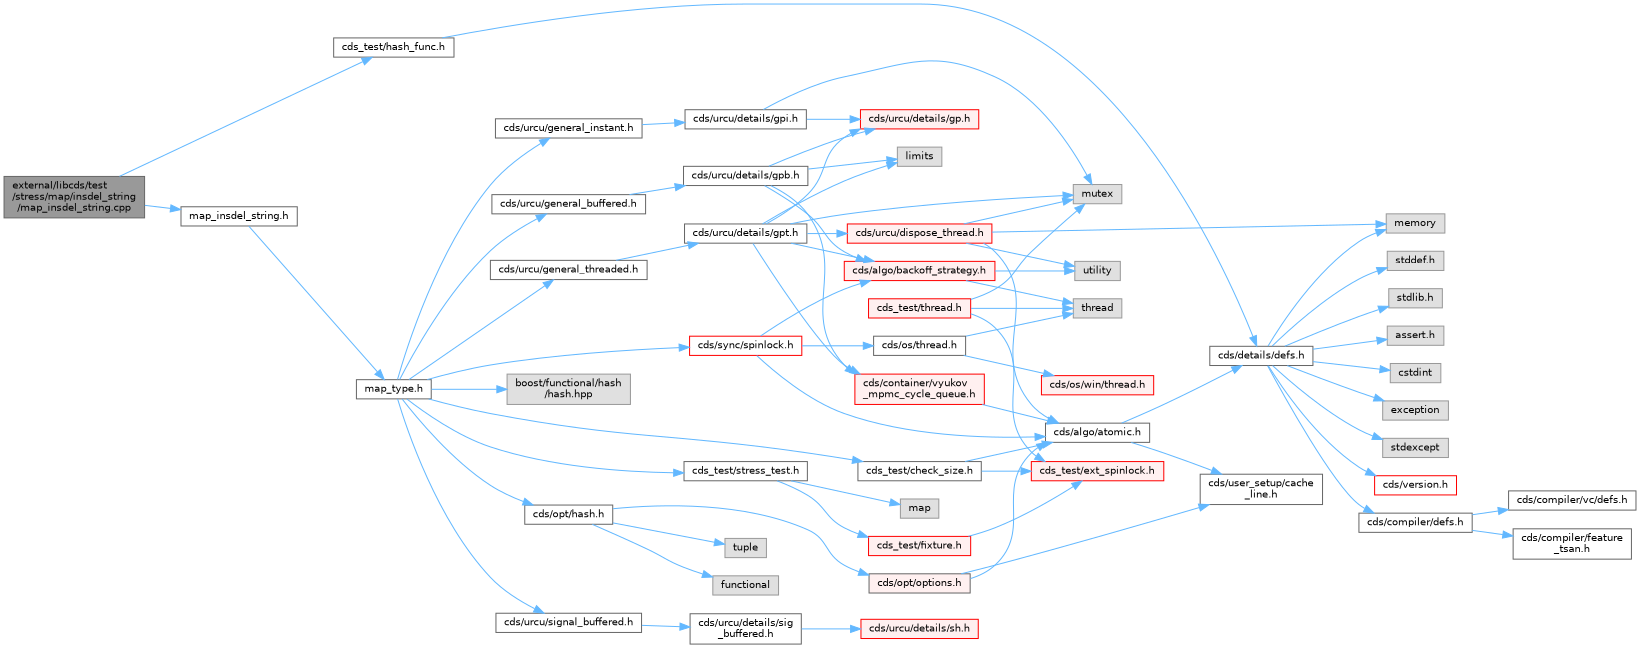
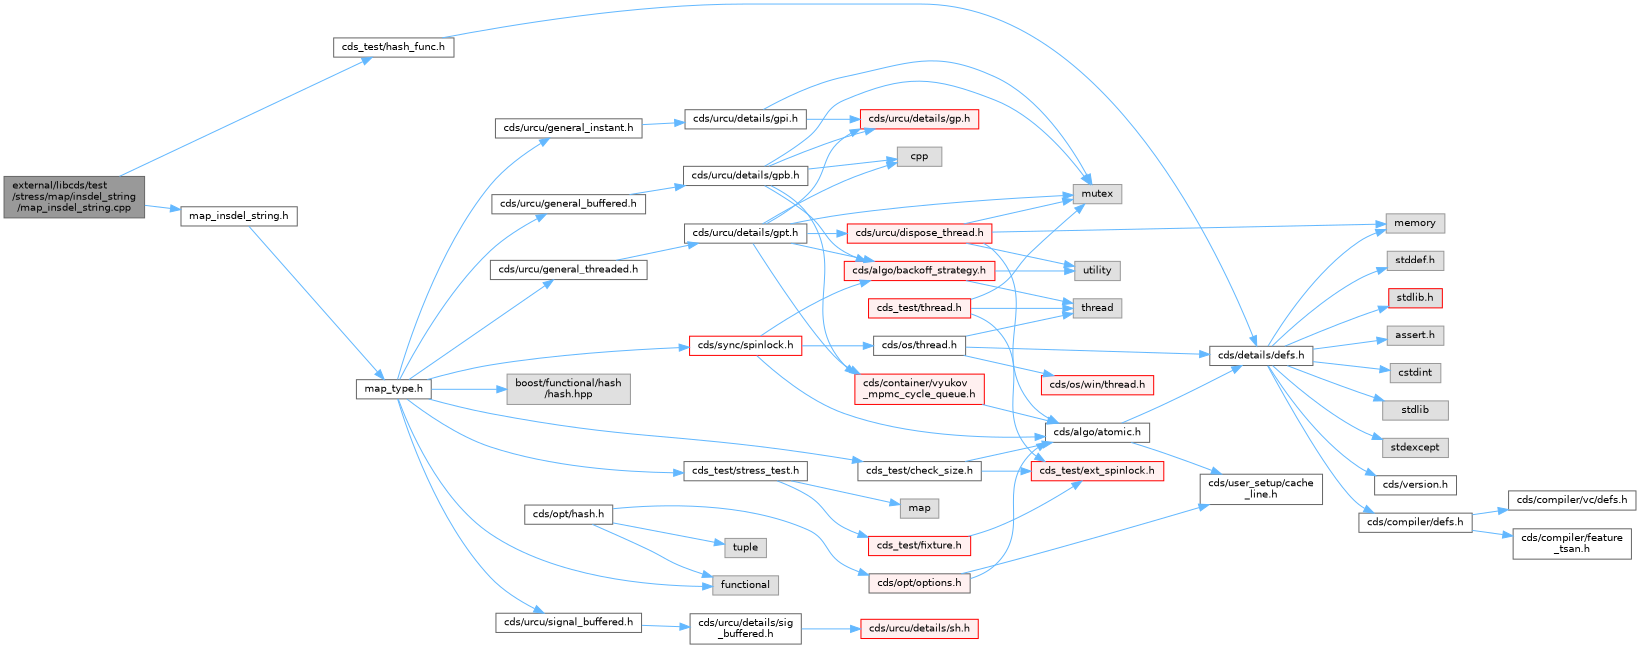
edge "cds/urcu/details/gpb.h" -> "mutex": added
node "limits": label "limits" -> "cpp"
node "stdlib.h": color grey60 -> red
edge "cds/os/thread.h" -> "cds/details/defs.h": added
node "exception": label "exception" -> "stdlib"
edge "map_type.h" -> "cds/opt/hash.h": now "map_type.h" -> "functional"
node "cds/version.h": color red -> grey40
